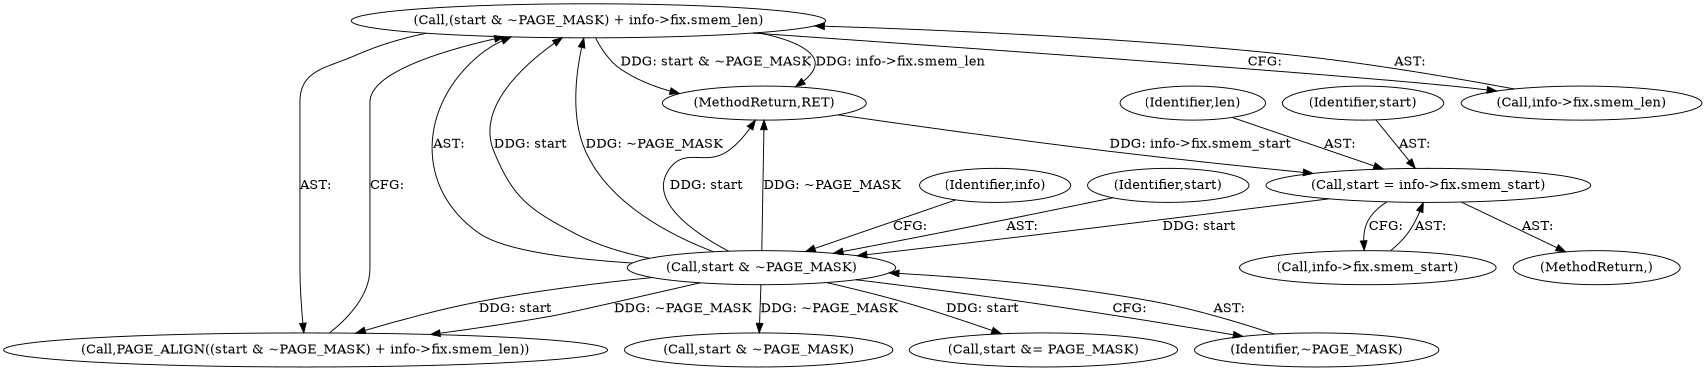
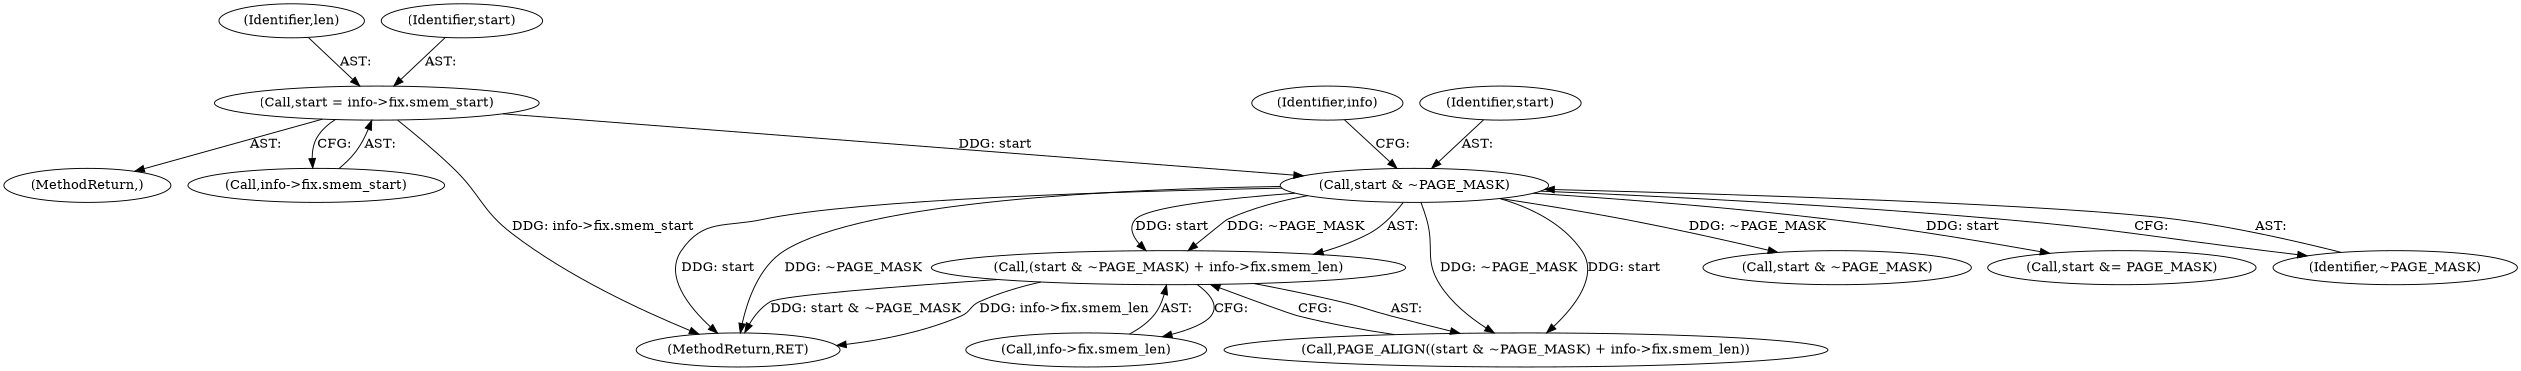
edge "(MethodReturn,RET)" -> "(Call,start = info->fix.smem_start)": reversed
